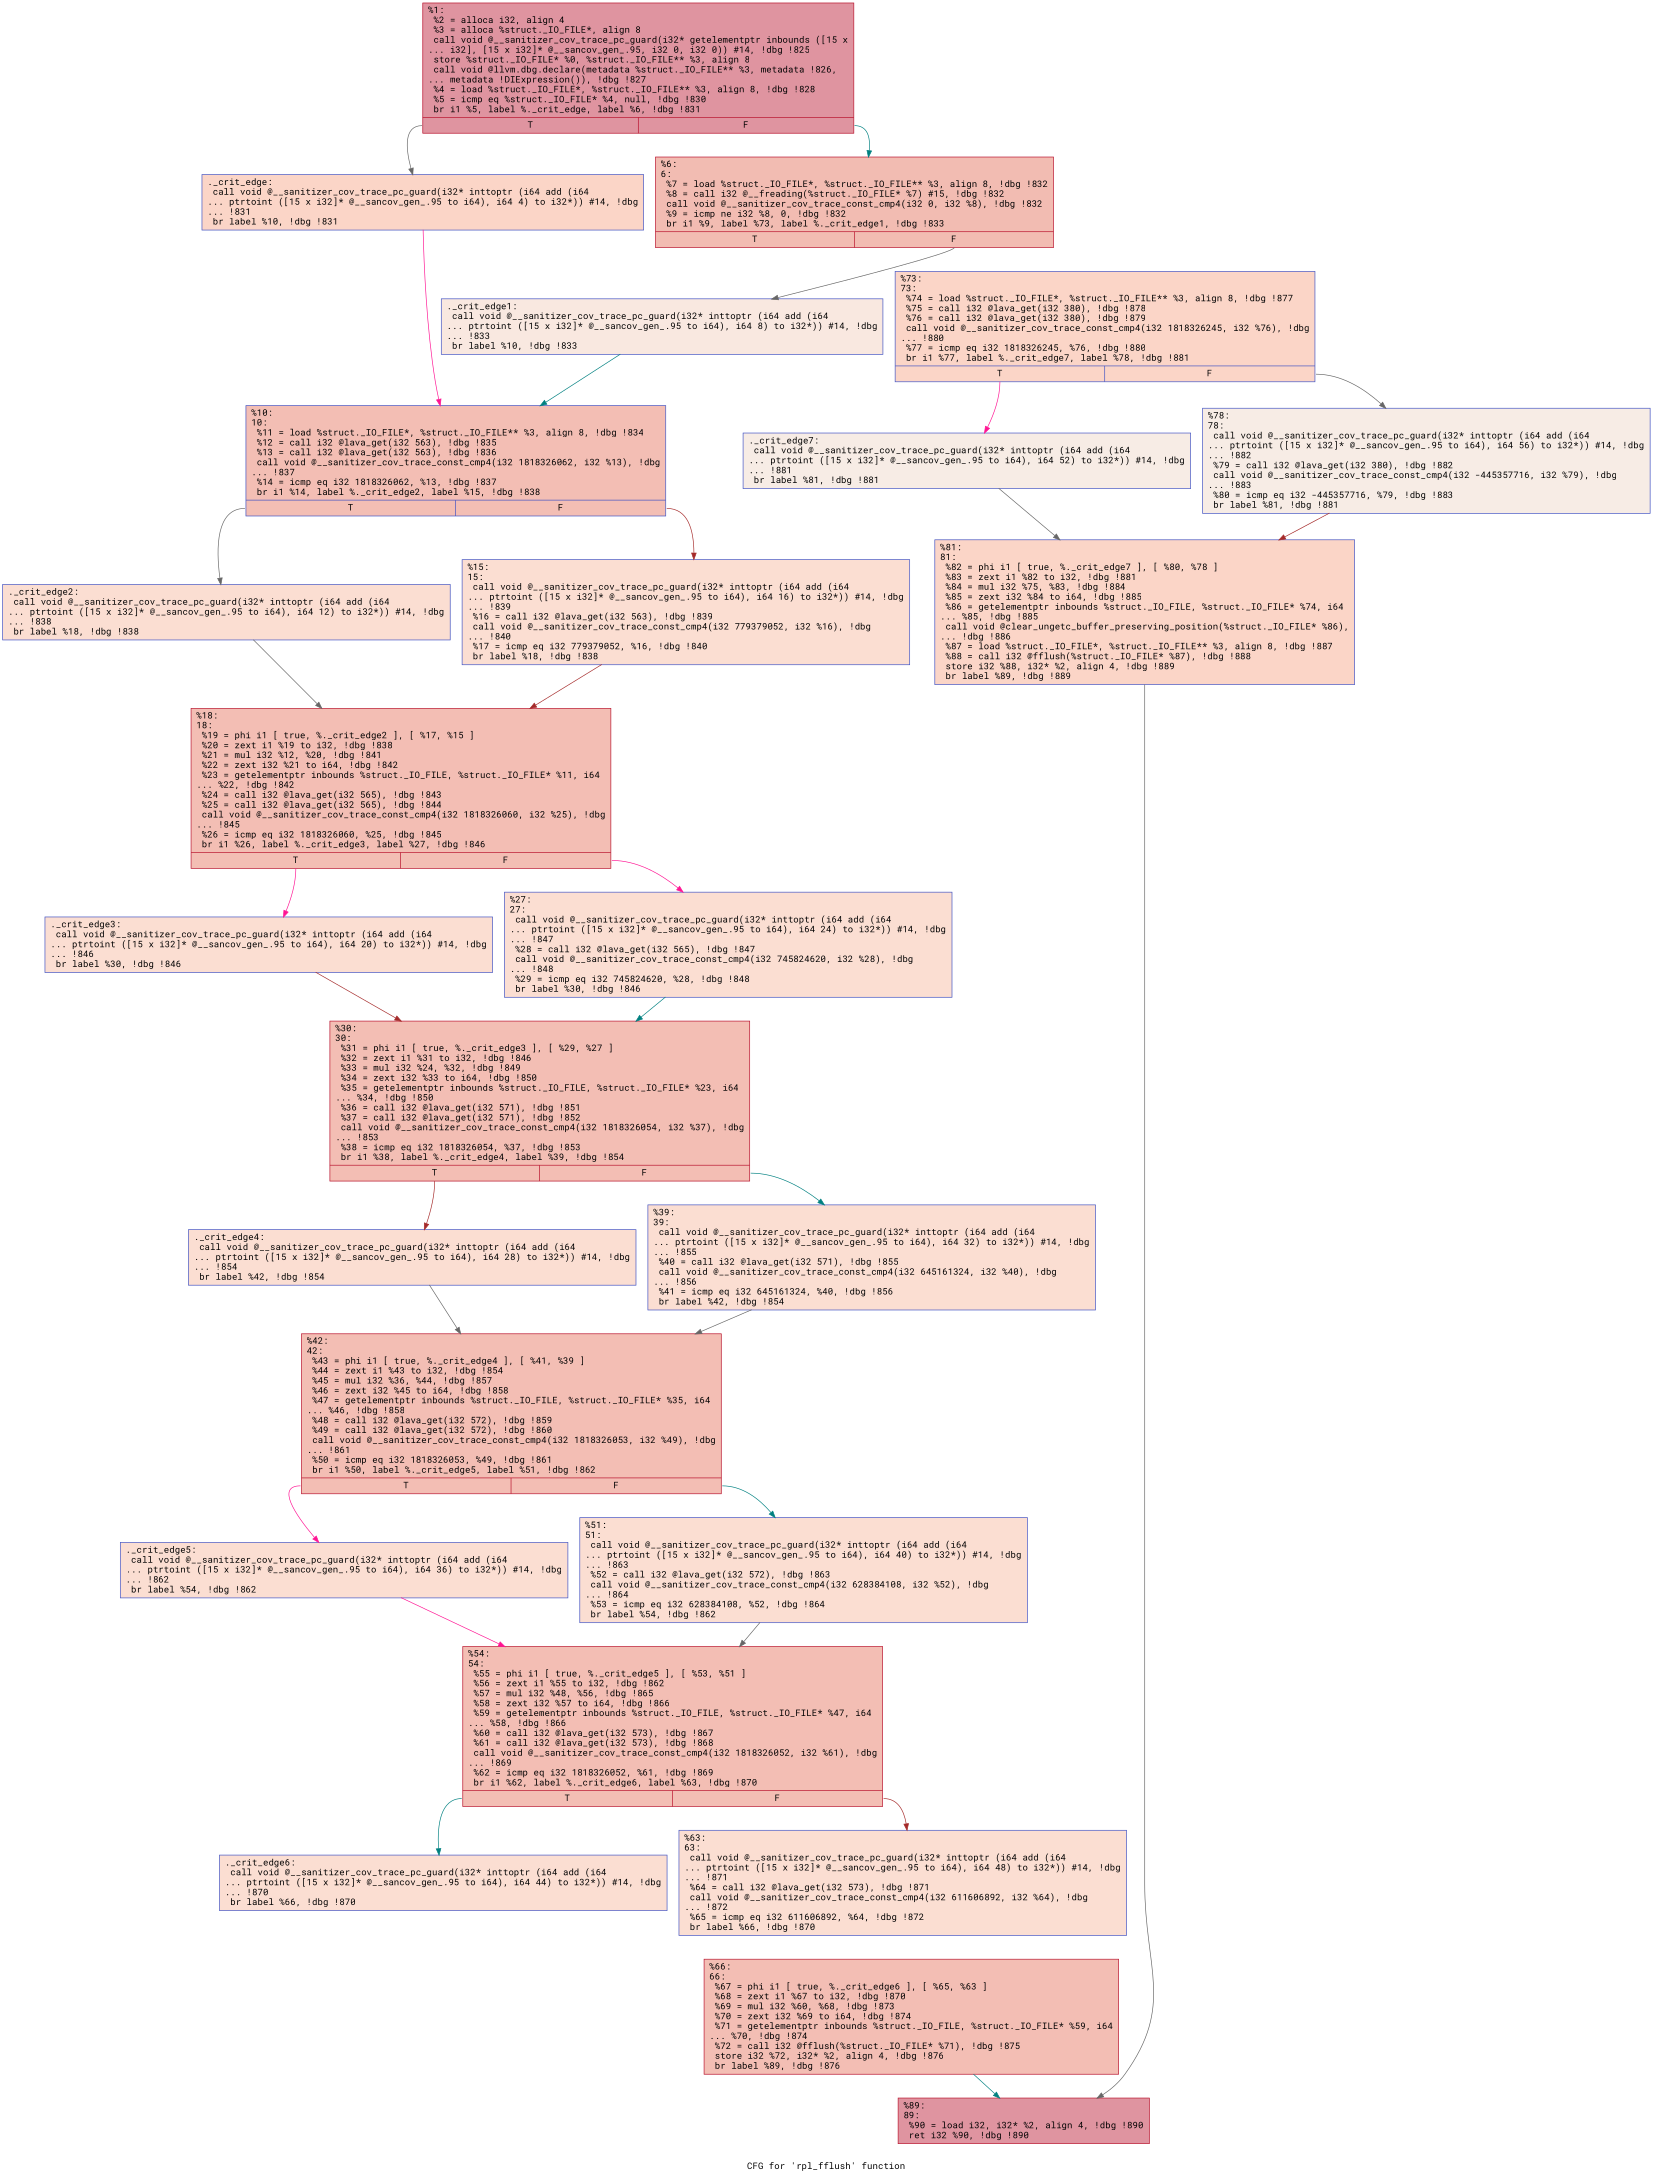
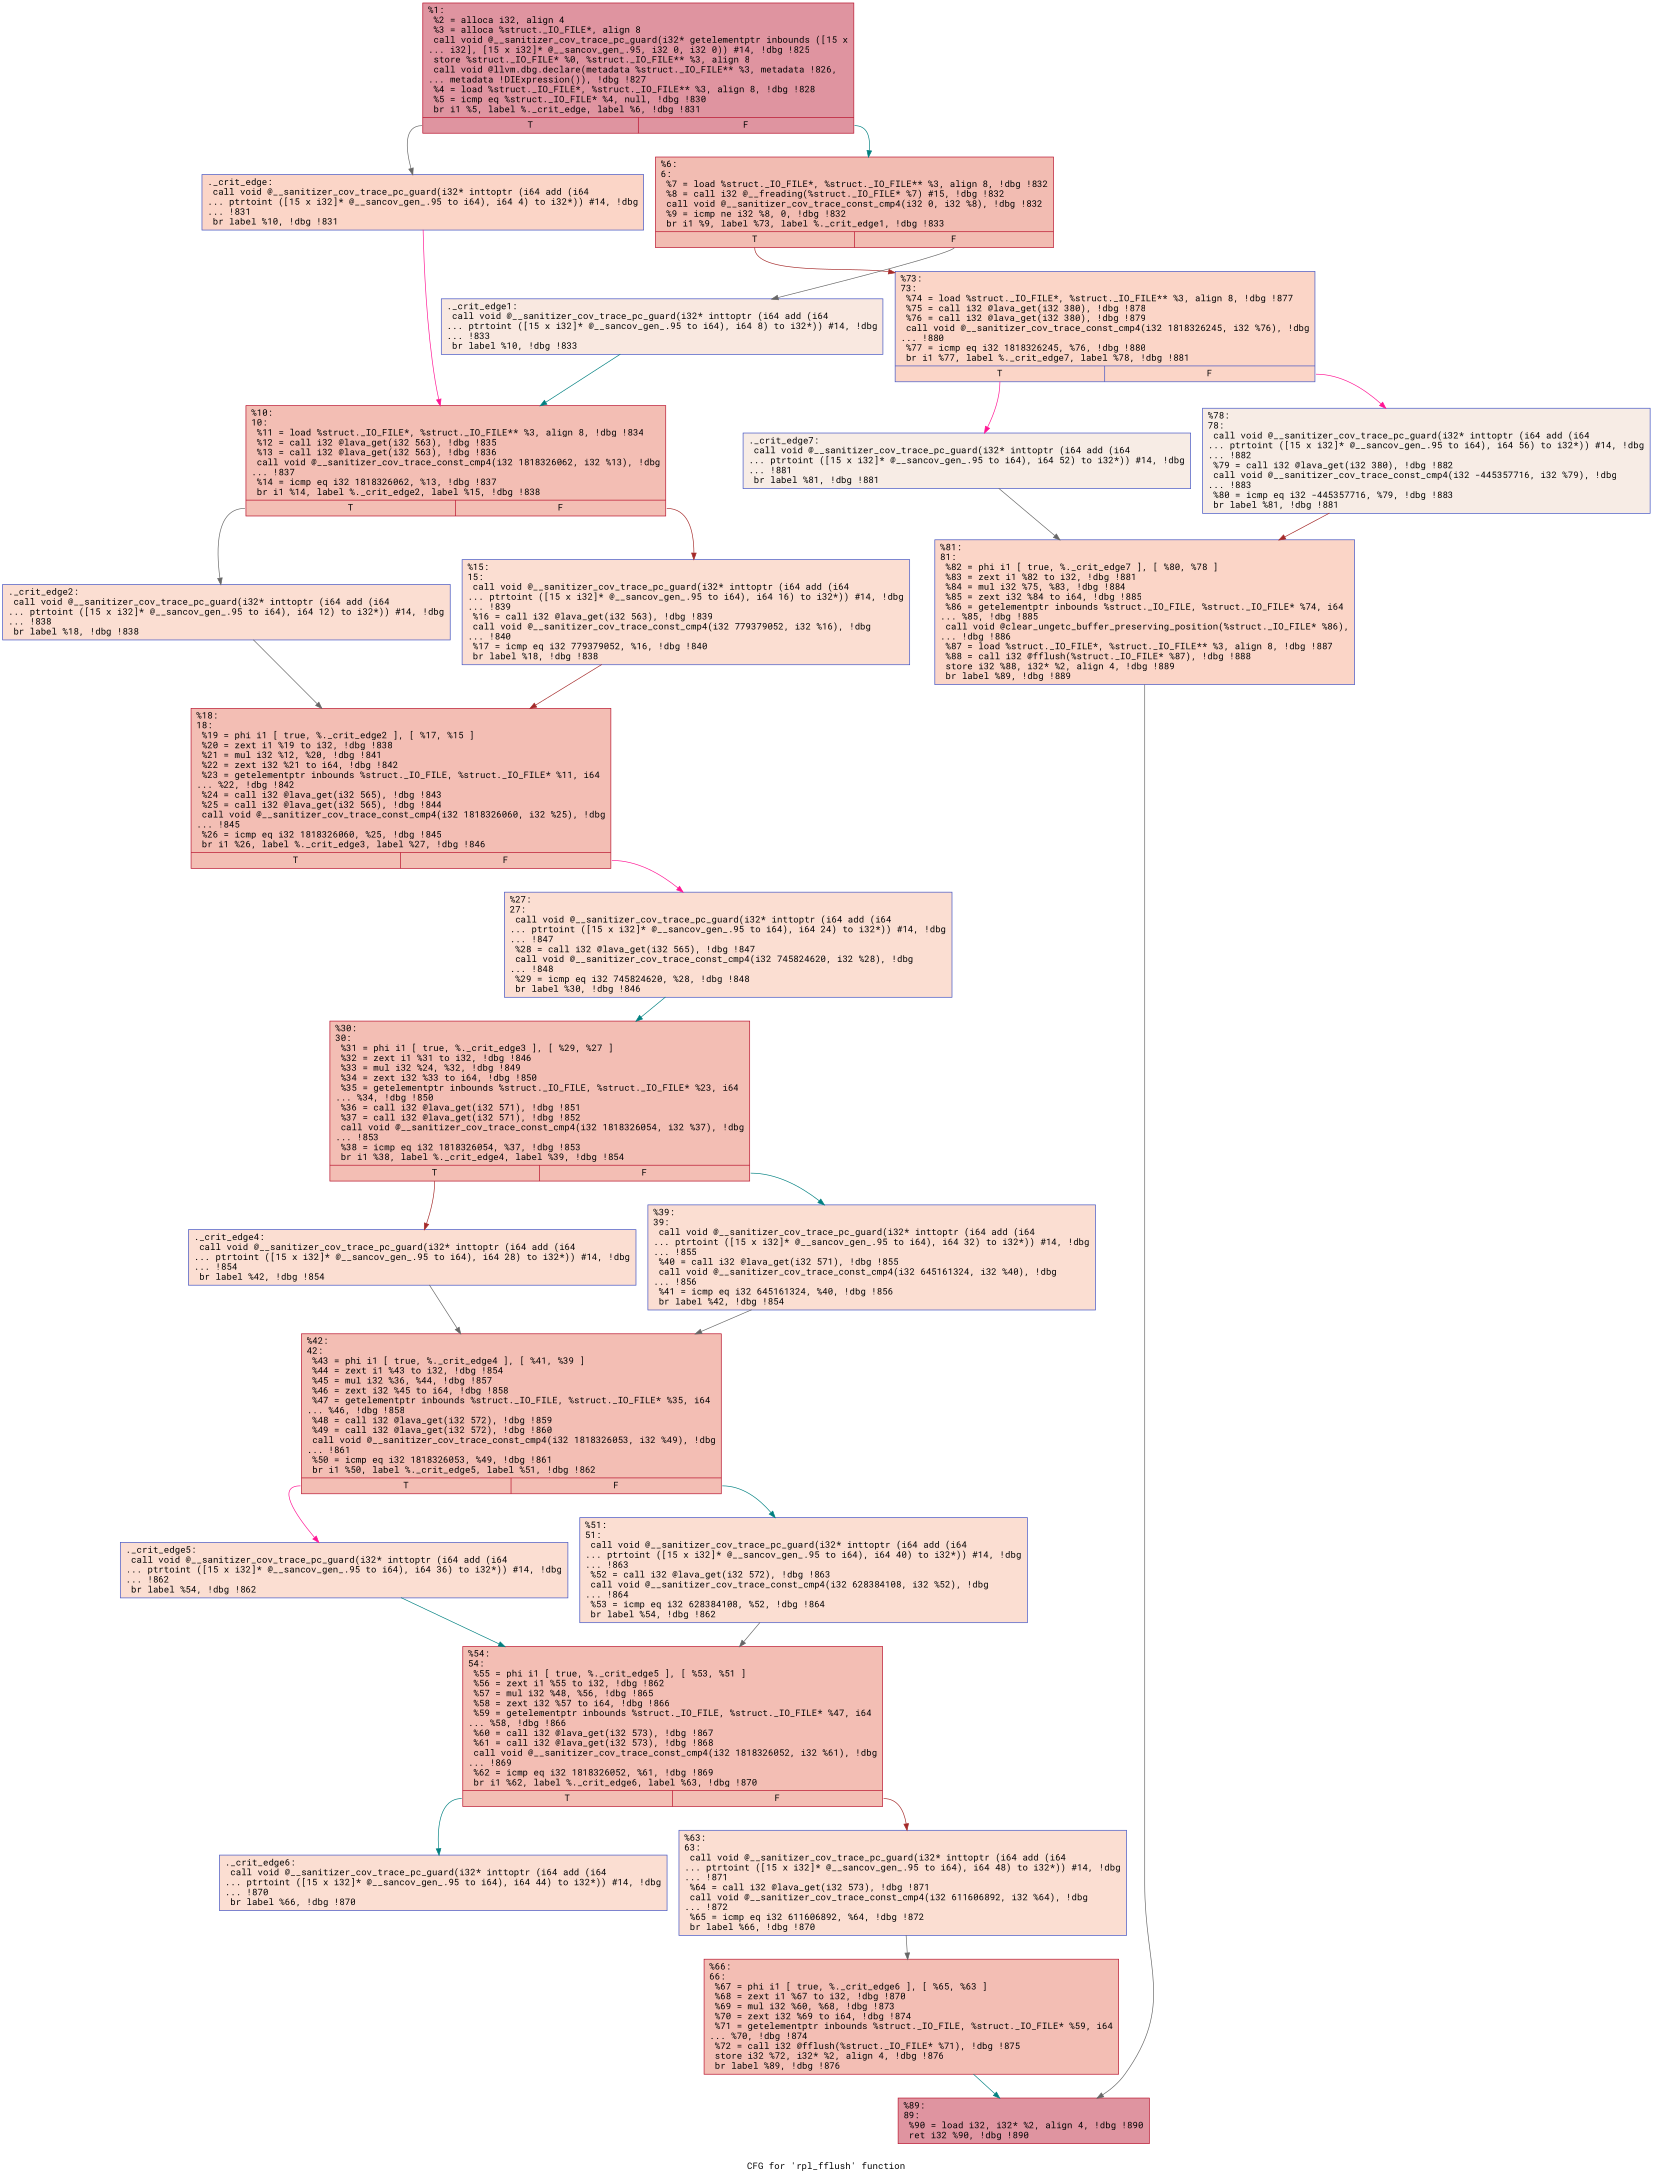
edge "%6:" -> "%73:": added
edge "%73:" -> "%78:": color gray40 -> deeppink
node "%10:": color #3d50c3ff -> #b70d28ff
node "._crit_edge3:": removed
edge "._crit_edge5:" -> "%54:": color deeppink -> teal
edge "%63:" -> "%66:": added
